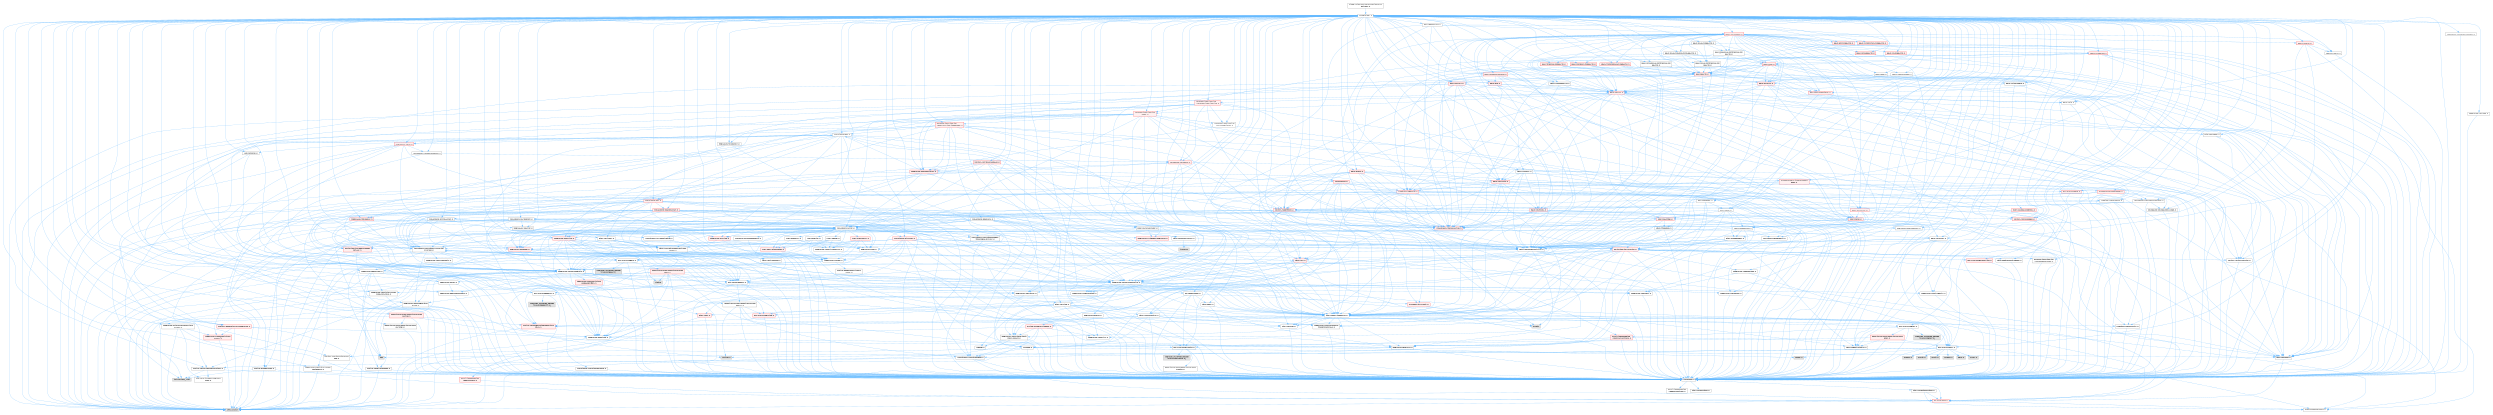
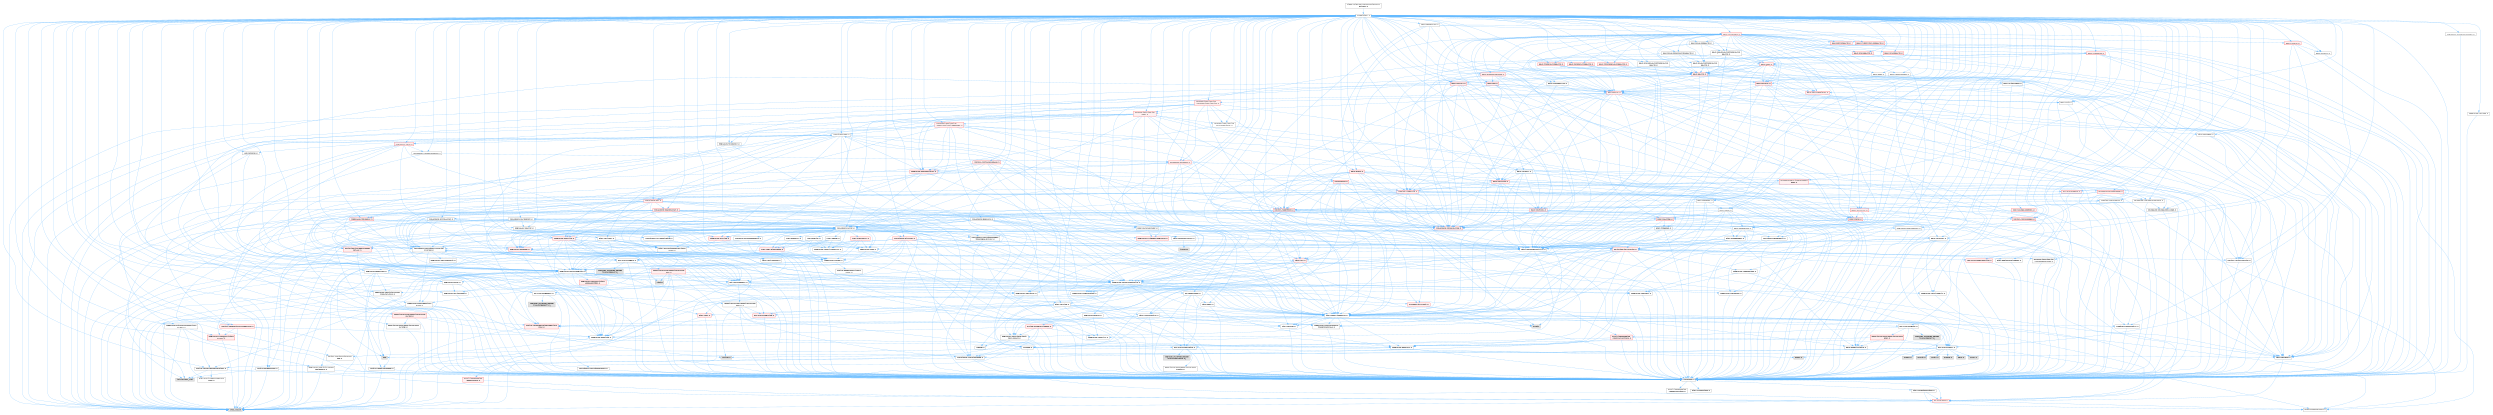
node "Templates/RemoveReference.h": label "Templates/RemoveReference.h" -> "Templates/OptionalFwd.h"
